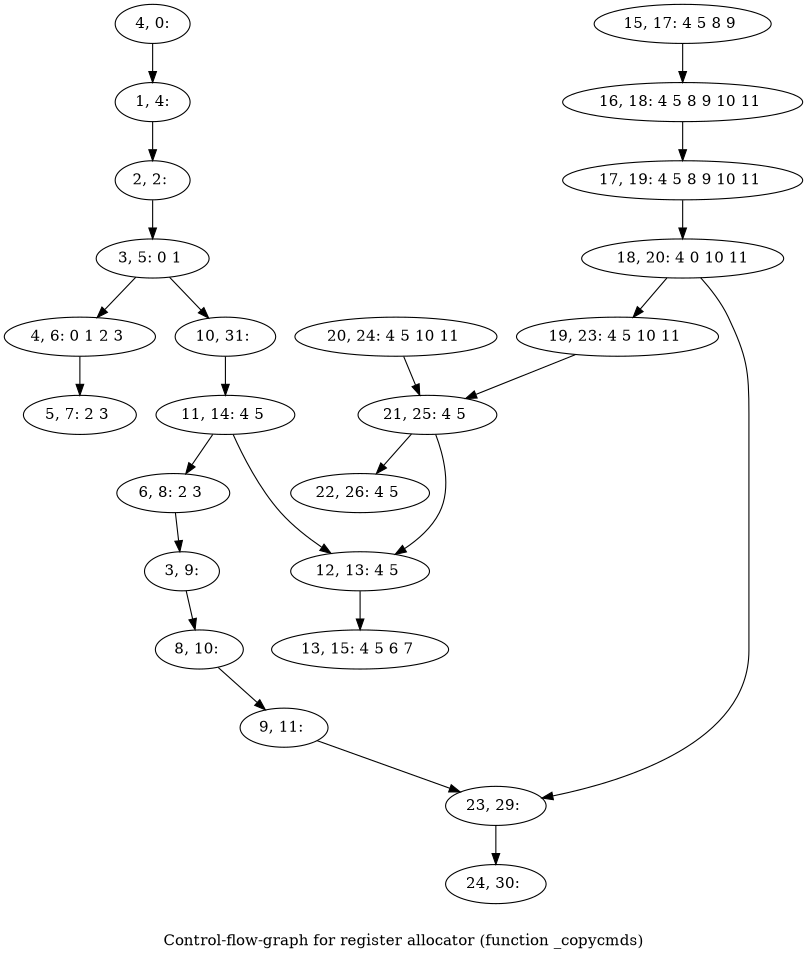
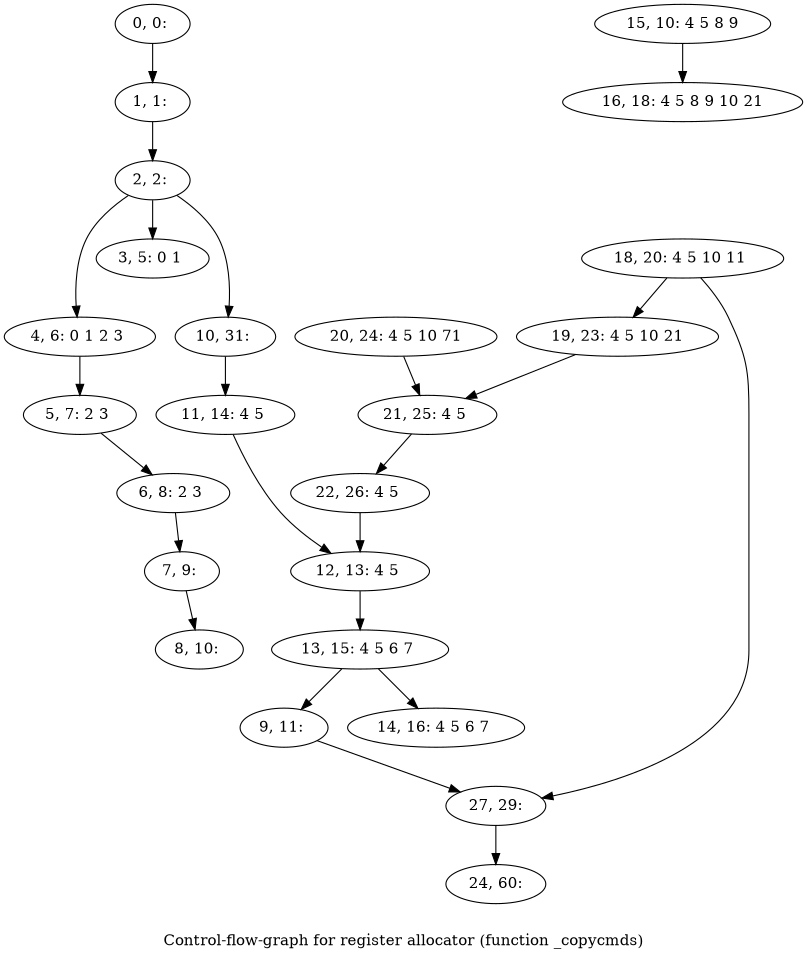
node "4, 0:": label "4, 0:" -> "0, 0:"
node "15, 17: 4 5 8 9": label "15, 17: 4 5 8 9" -> "15, 10: 4 5 8 9"
node "1, 4:": label "1, 4:" -> "1, 1:"
node "16, 18: 4 5 8 9 10 11": label "16, 18: 4 5 8 9 10 11" -> "16, 18: 4 5 8 9 10 21"
node "17, 19: 4 5 8 9 10 11": removed
node "18, 20: 4 0 10 11": label "18, 20: 4 0 10 11" -> "18, 20: 4 5 10 11"
edge "3, 5: 0 1" -> "4, 6: 0 1 2 3": now "2, 2:" -> "4, 6: 0 1 2 3"
edge "3, 5: 0 1" -> "10, 31:": now "2, 2:" -> "10, 31:"
node "20, 24: 4 5 10 11": label "20, 24: 4 5 10 11" -> "20, 24: 4 5 10 71"
node "19, 23: 4 5 10 11": label "19, 23: 4 5 10 11" -> "19, 23: 4 5 10 21"
edge "11, 14: 4 5" -> "6, 8: 2 3": now "5, 7: 2 3" -> "6, 8: 2 3"
edge "21, 25: 4 5" -> "12, 13: 4 5": now "22, 26: 4 5" -> "12, 13: 4 5"
node "3, 9:": label "3, 9:" -> "7, 9:"
edge "8, 10:" -> "9, 11:": now "13, 15: 4 5 6 7" -> "9, 11:"
node "14, 16: 4 5 6 7": added
node "23, 29:": label "23, 29:" -> "27, 29:"
node "24, 30:": label "24, 30:" -> "24, 60:"
